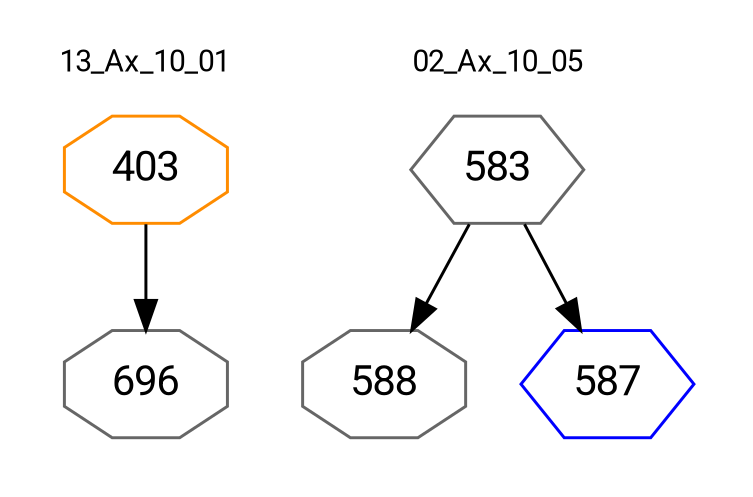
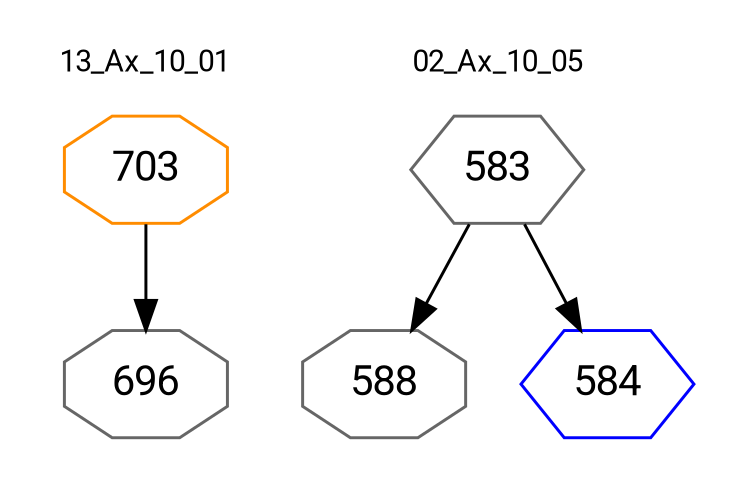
node "403": label "403" -> "703"
node "587": label "587" -> "584"
